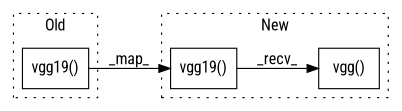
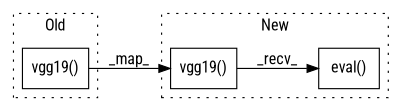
node "vgg()": label "vgg()" -> "eval()"
